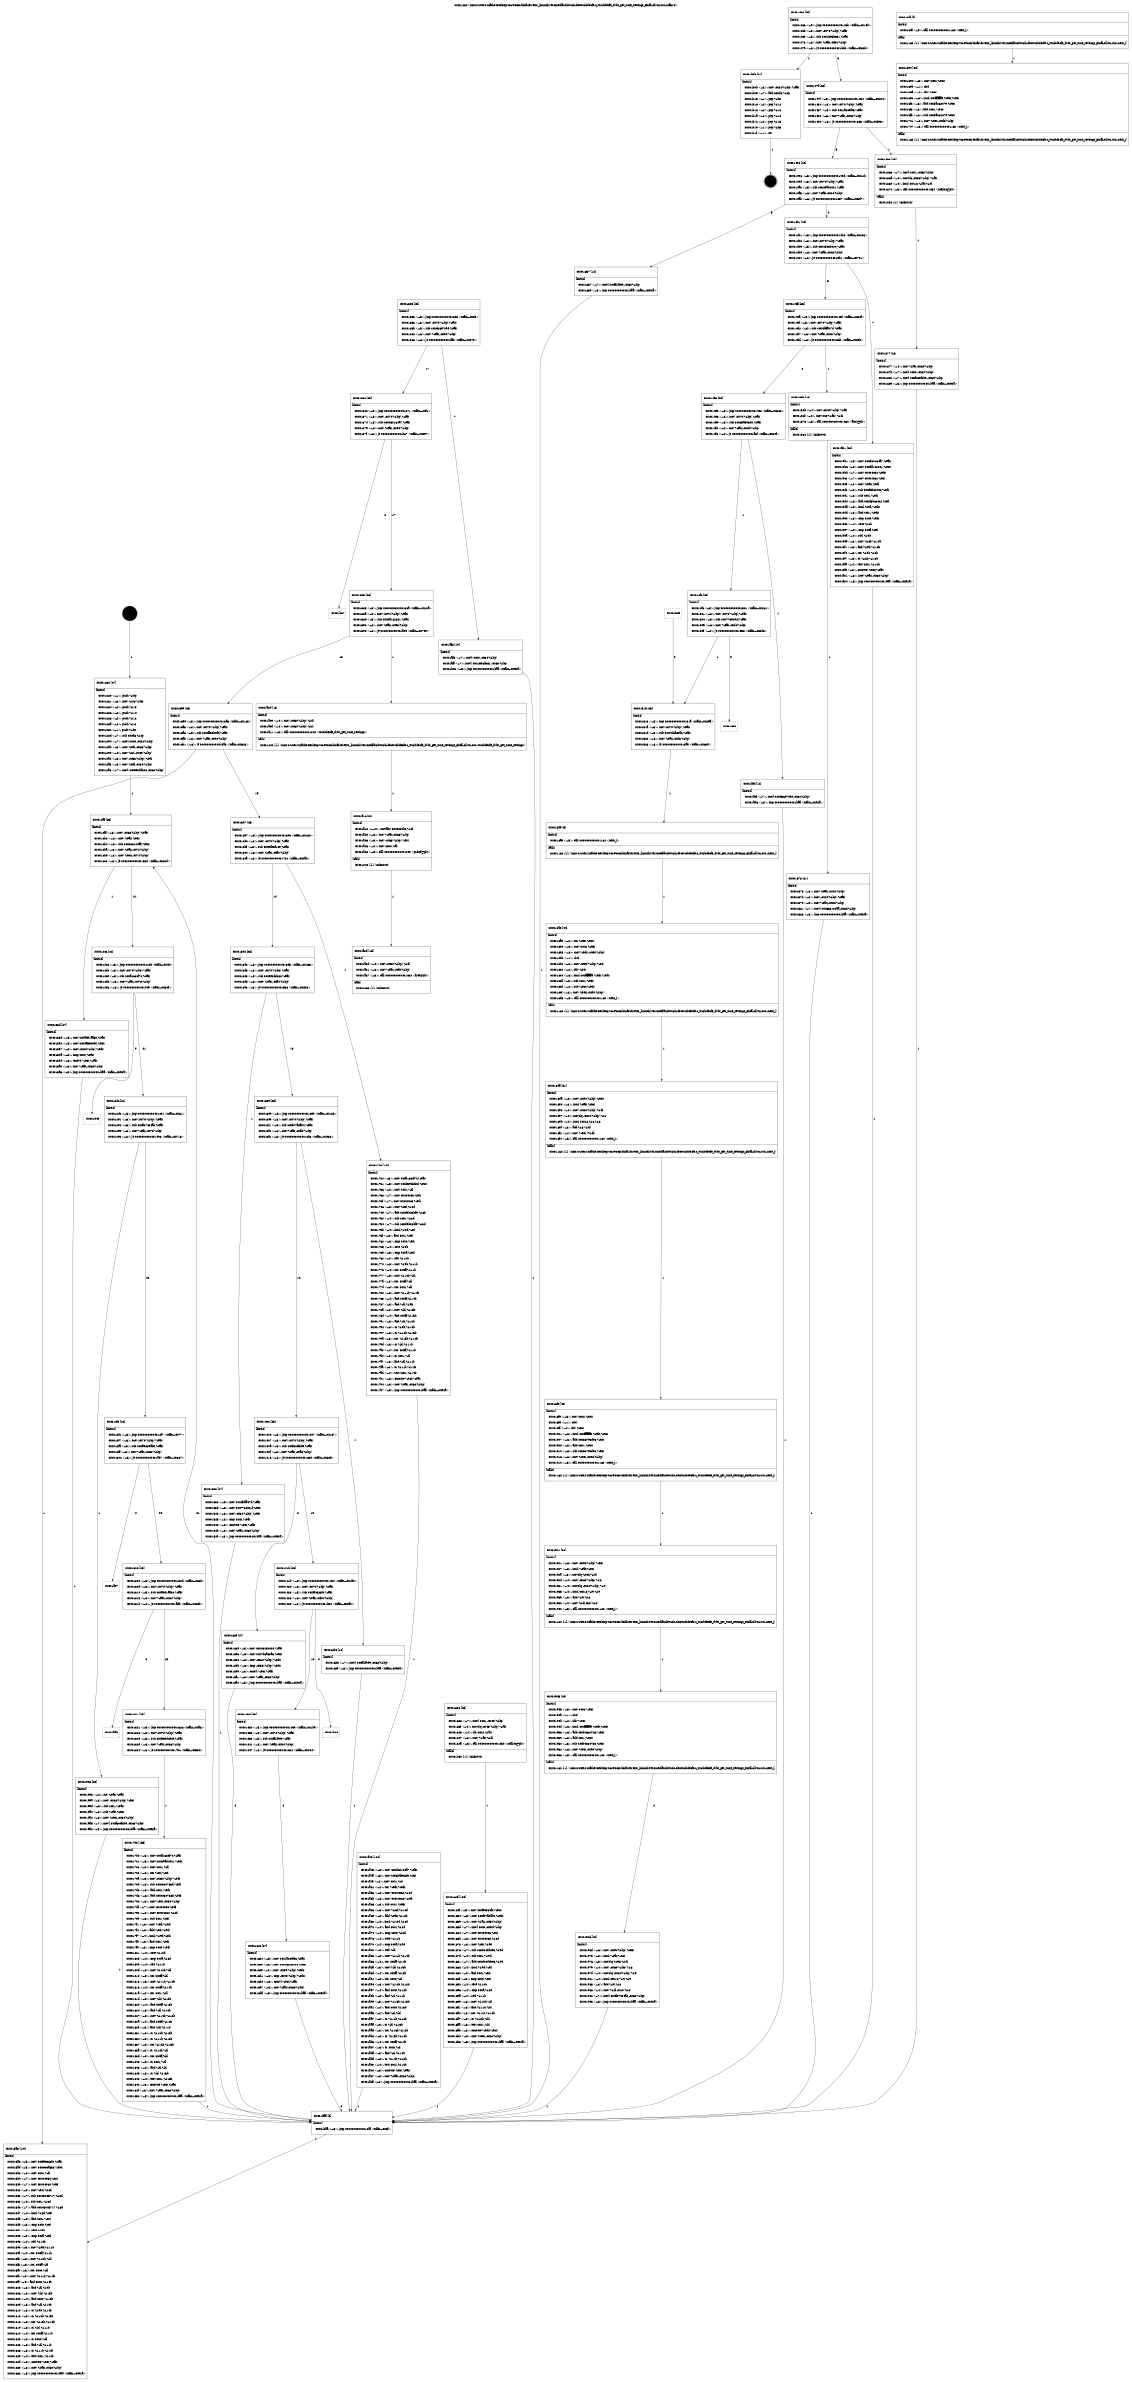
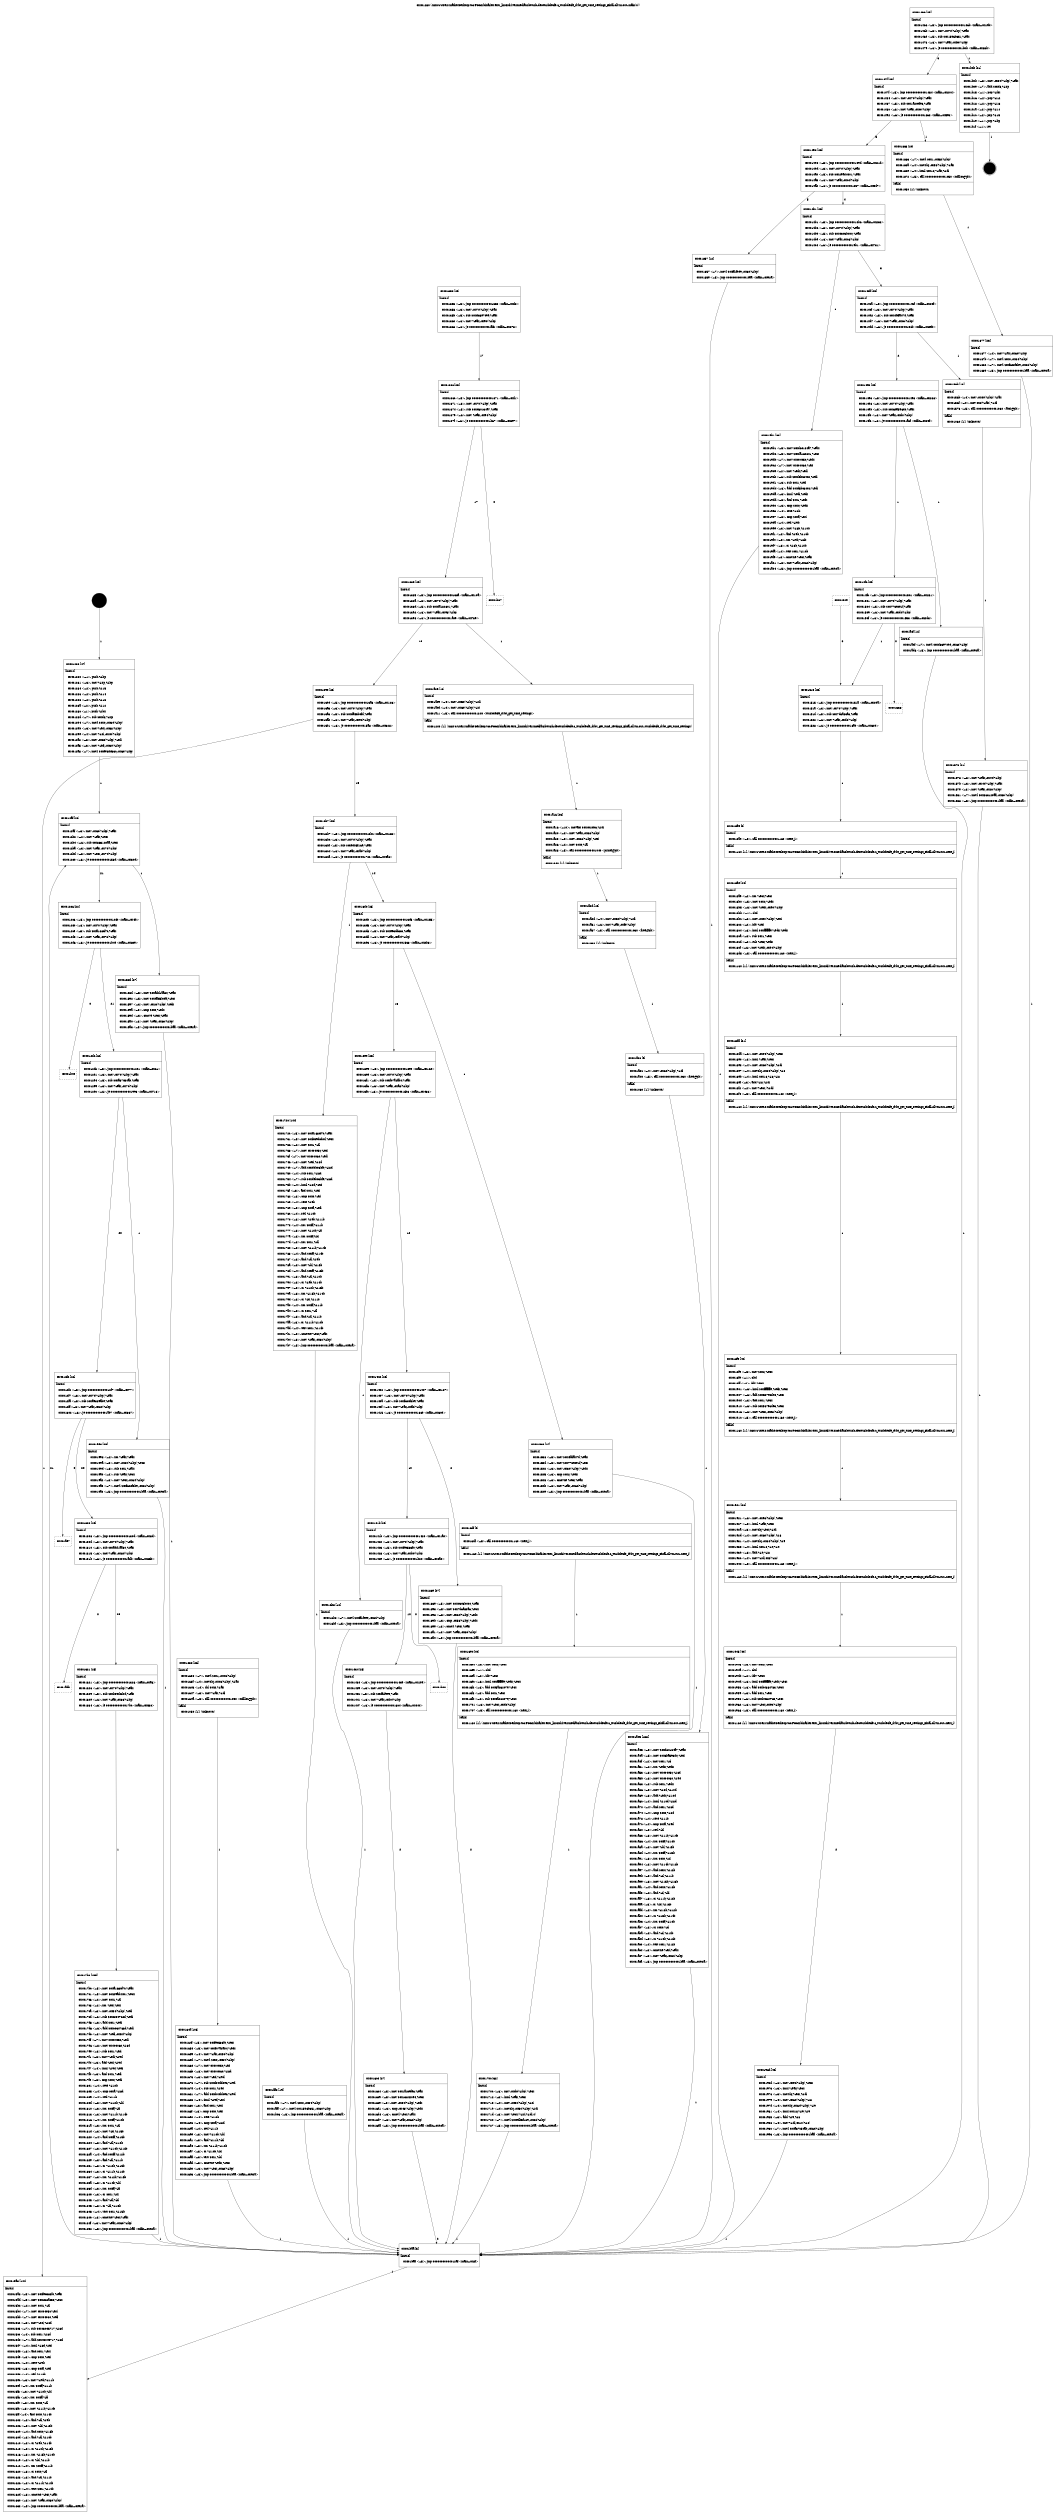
edge "0x401353 [25]" -> "0x401af8 [19]": removed, label "1"
node "0x401a3c [9]": added
node "0x40170c [32]": added
